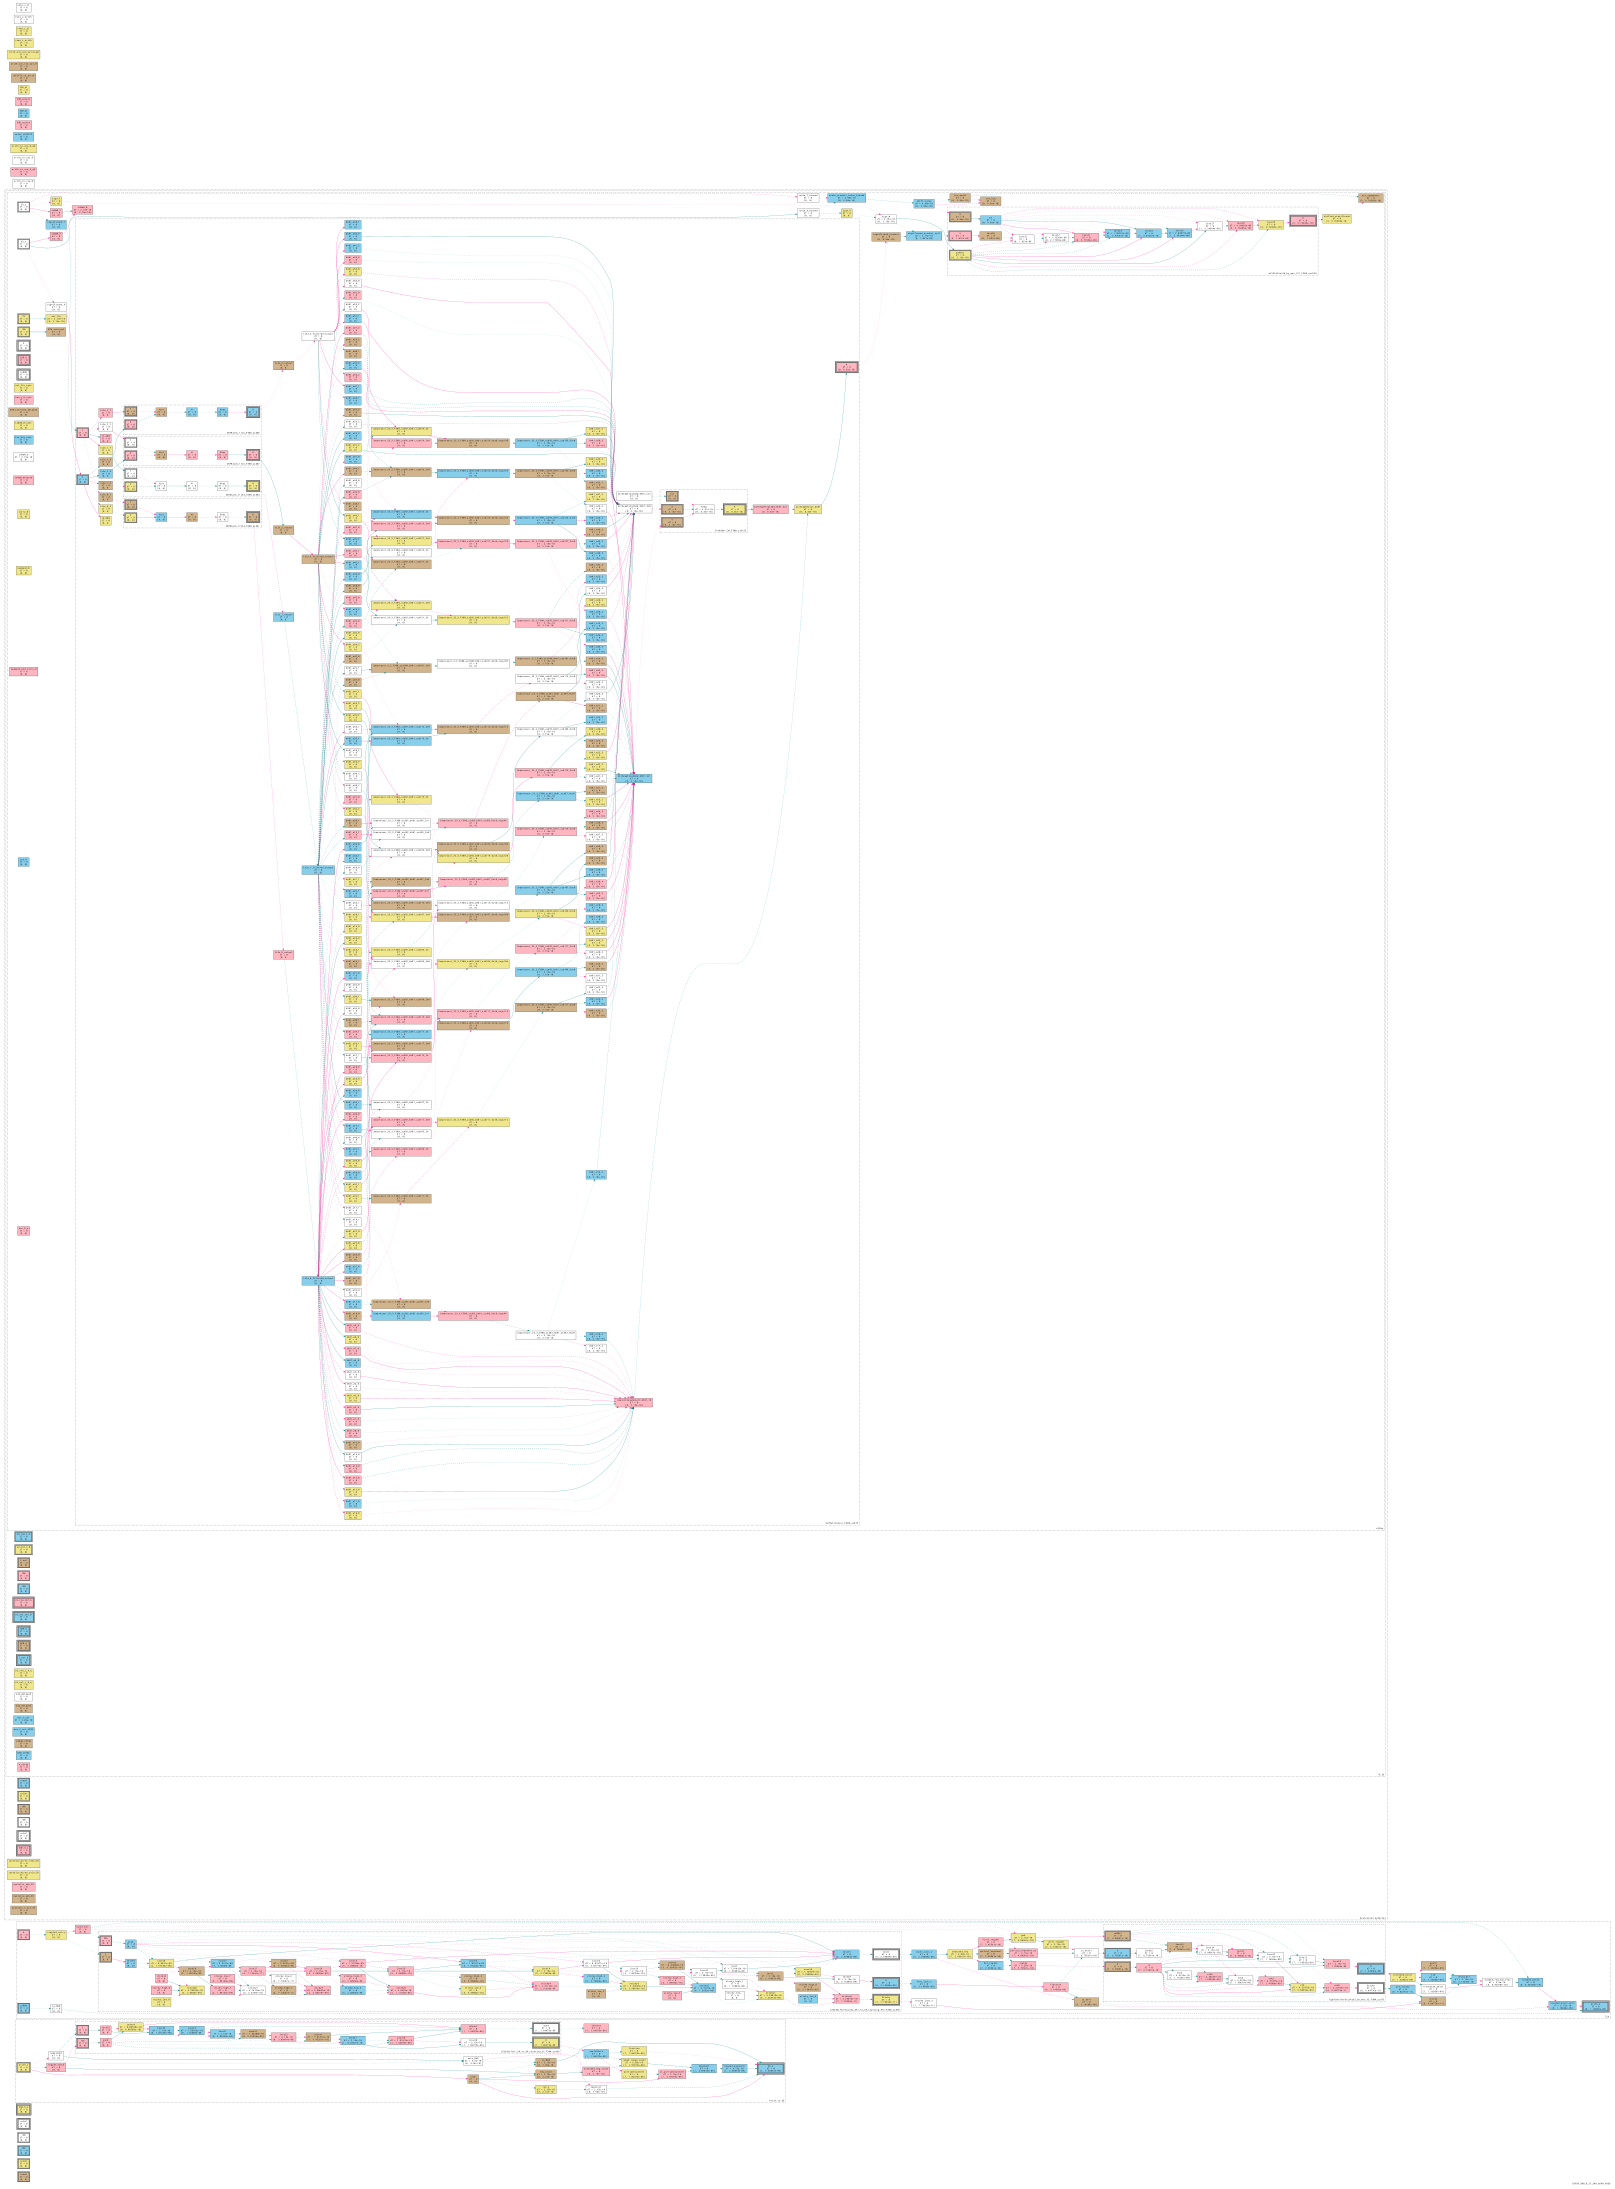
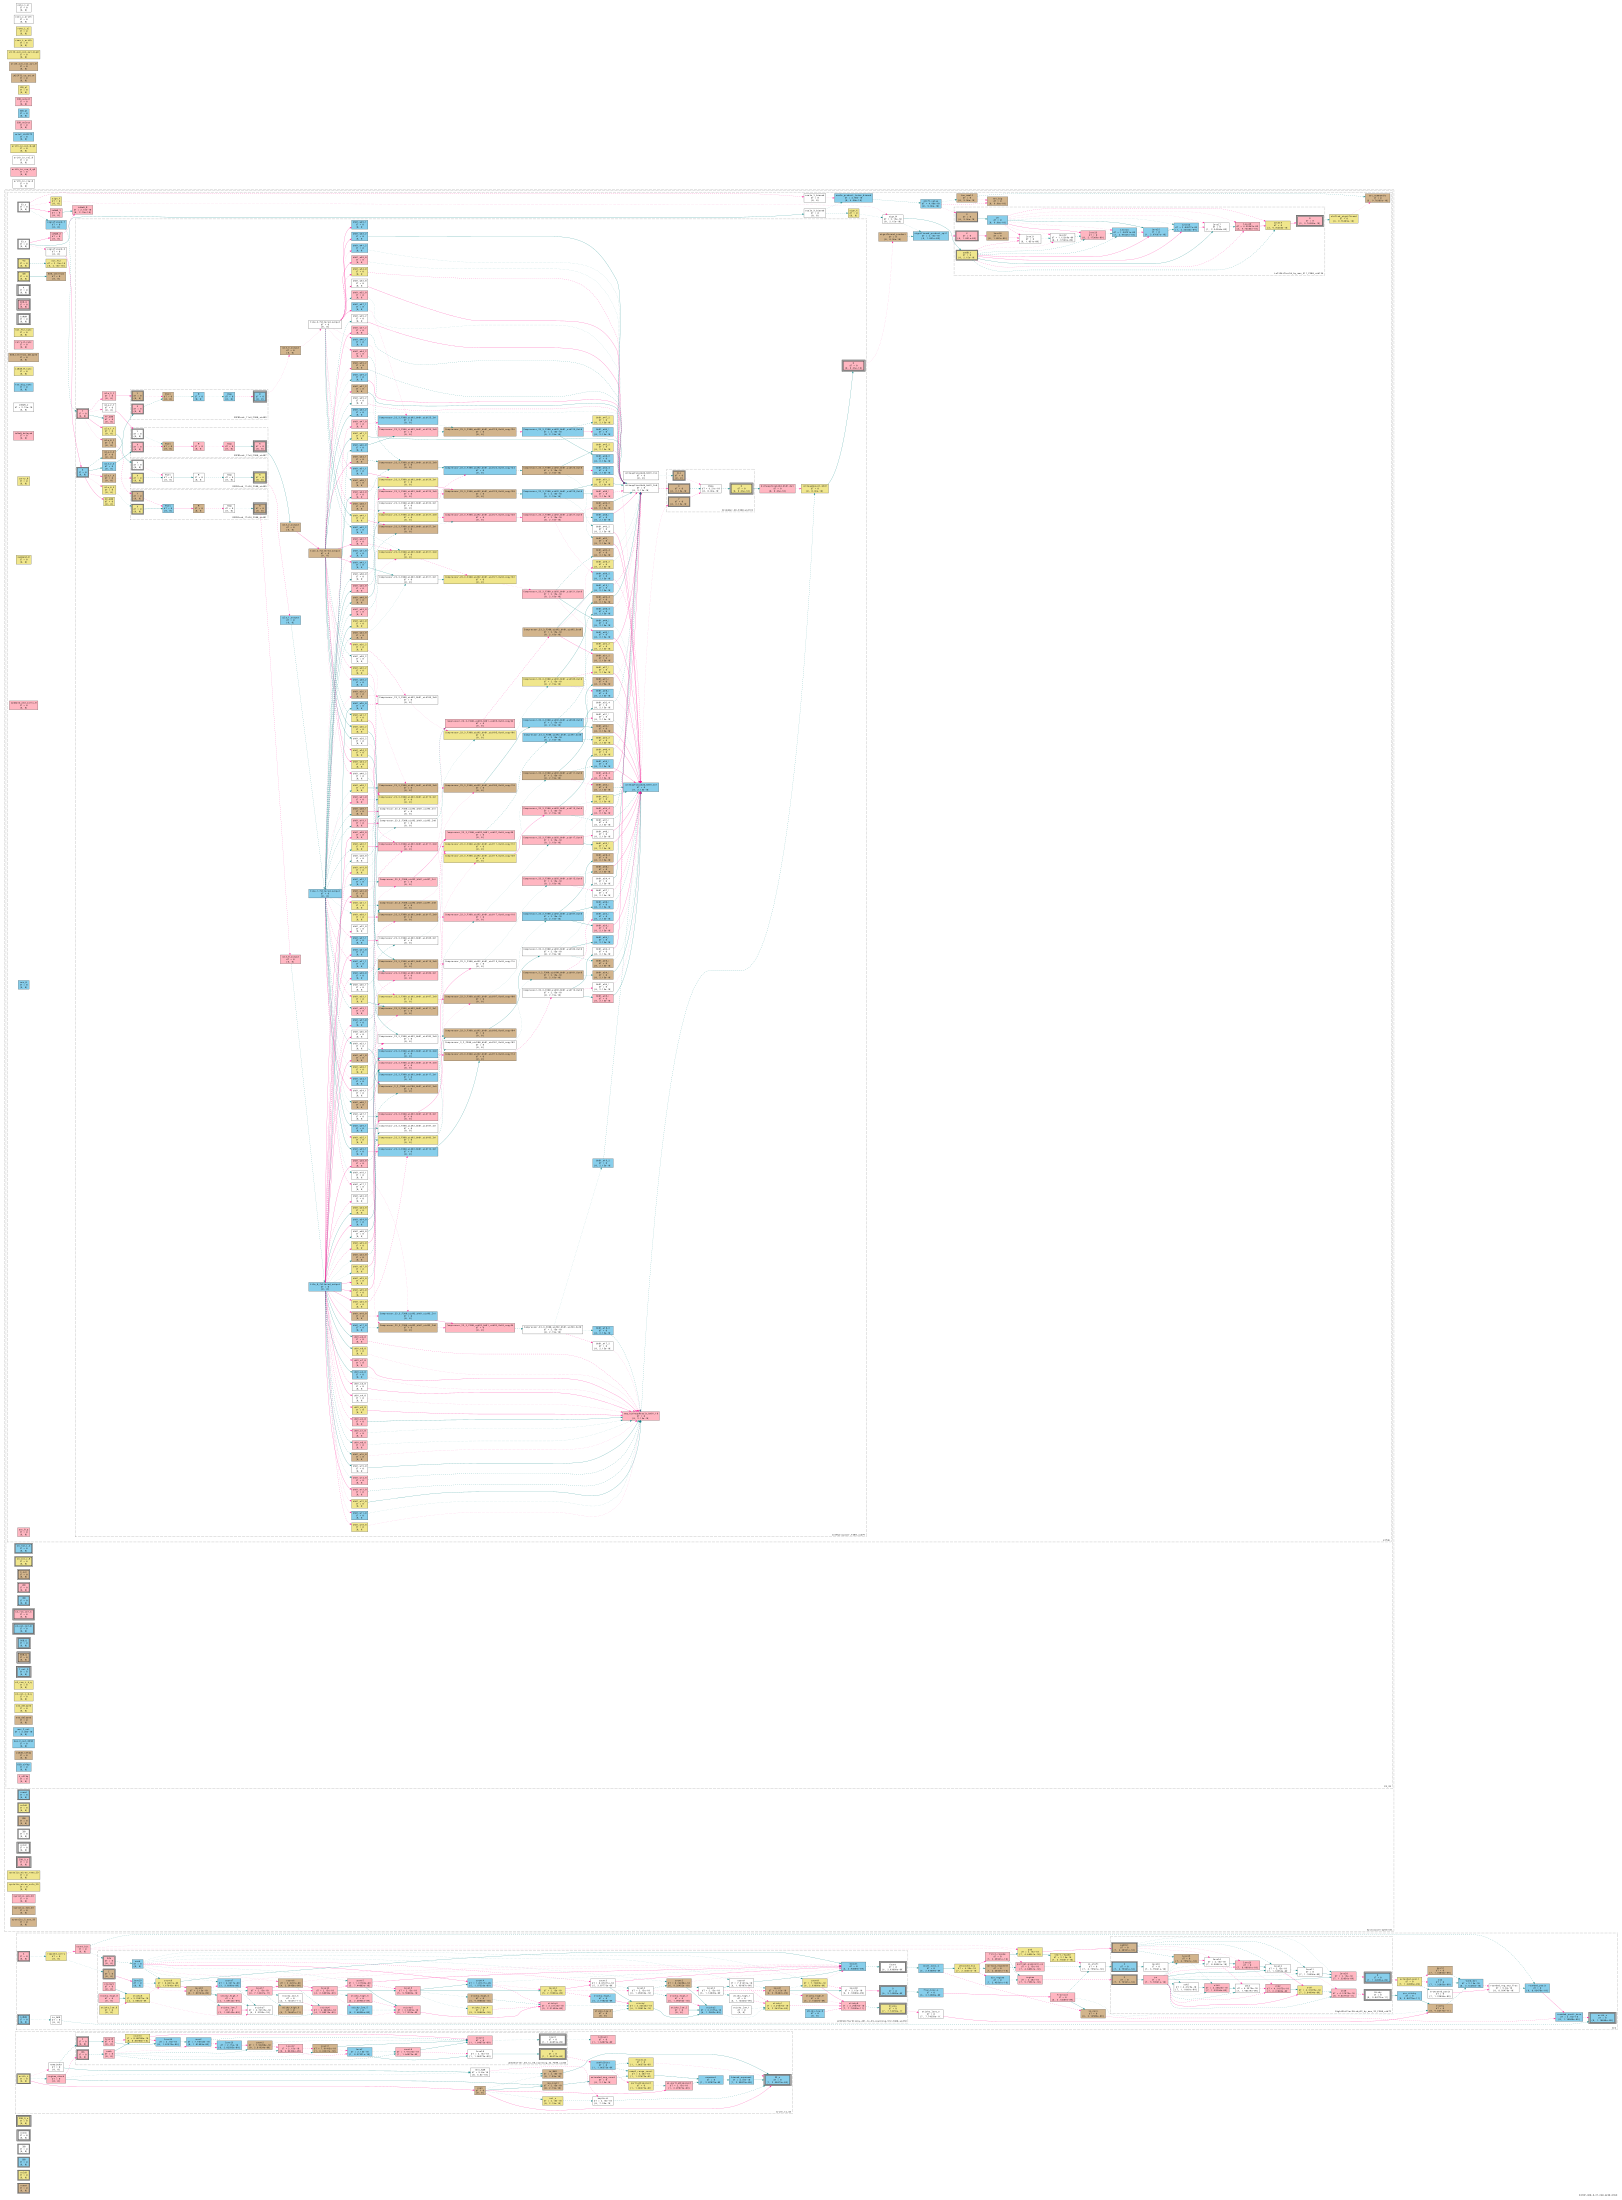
edge "bh81_w38_2 dT = 0 (0, 0)" -> "Compressor_3_2_F300_uid100_bh81_uid101_In0 dT = 0 (0, 0)": now "bh81_w38_2 dT = 0 (0, 0)" -> "Compressor_23_3_F300_uid92_bh81_uid117_In0 dT = 0 (0, 0)"
node "bh81_w35_0 dT = 0 (0, 0)": added
node "sob_delayed dT = 0 (0, 0)": fillcolor white -> khaki
edge "count8 dT = 8.0431e-09 (2, 1.67643e-09)" -> "sticky8 dT = 3.29875e-10 (2, 2.0063e-09)": reversed
